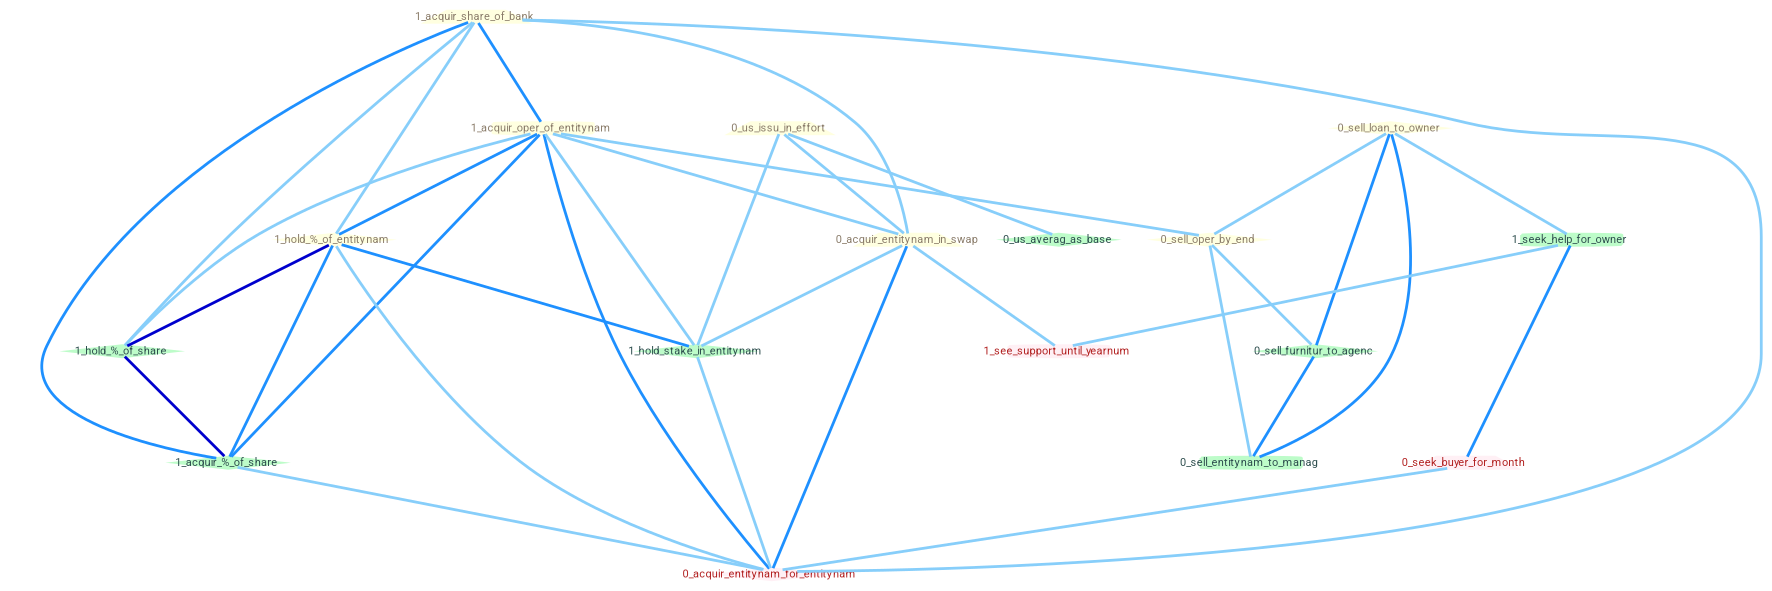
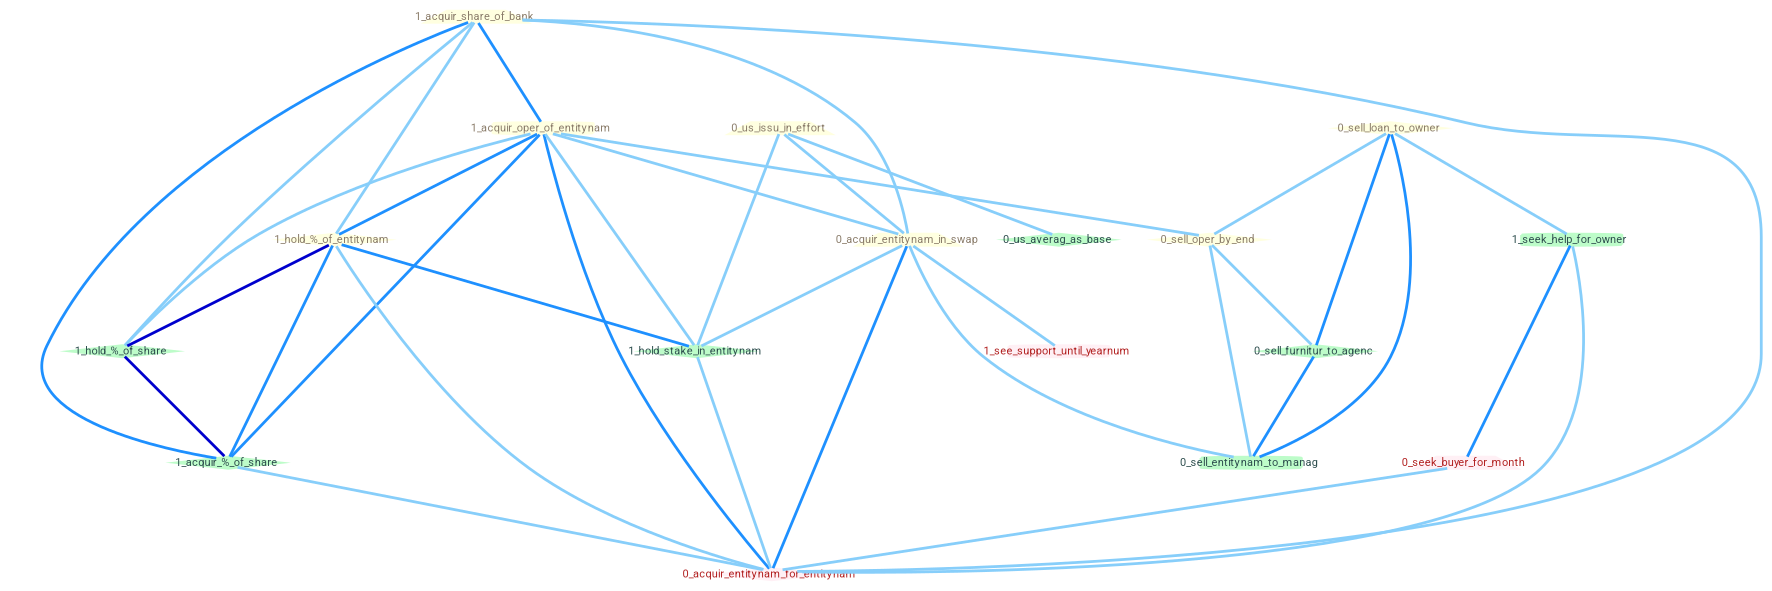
edge "1_seek_help_for_owner" -- "1_see_support_until_yearnum": now "1_seek_help_for_owner" -- "0_acquir_entitynam_for_entitynam"
edge "0_acquir_entitynam_in_swap" -- "0_sell_entitynam_to_manag": added
